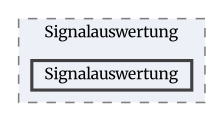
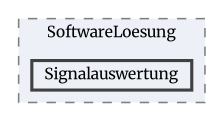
cluster "Signalauswertung": label "Signalauswertung" -> "SoftwareLoesung"
